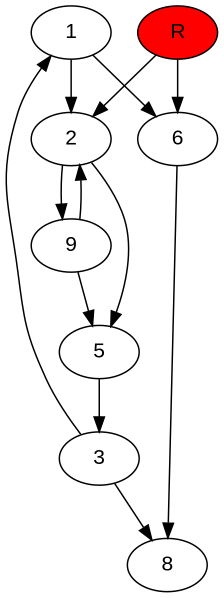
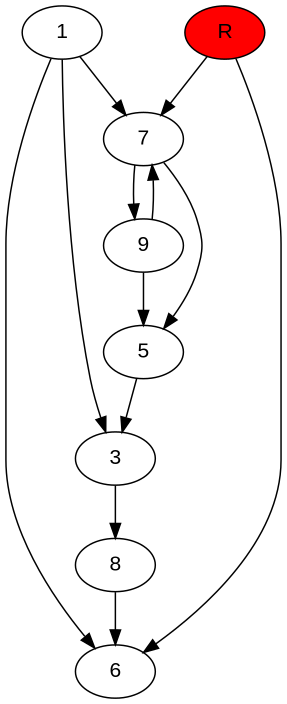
node "2": label "2" -> "7"
edge "3" -> "1": reversed
edge "6" -> "8": reversed
